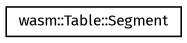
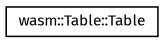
node "wasm::Table::Segment": label "wasm::Table::Segment" -> "wasm::Table::Table"
